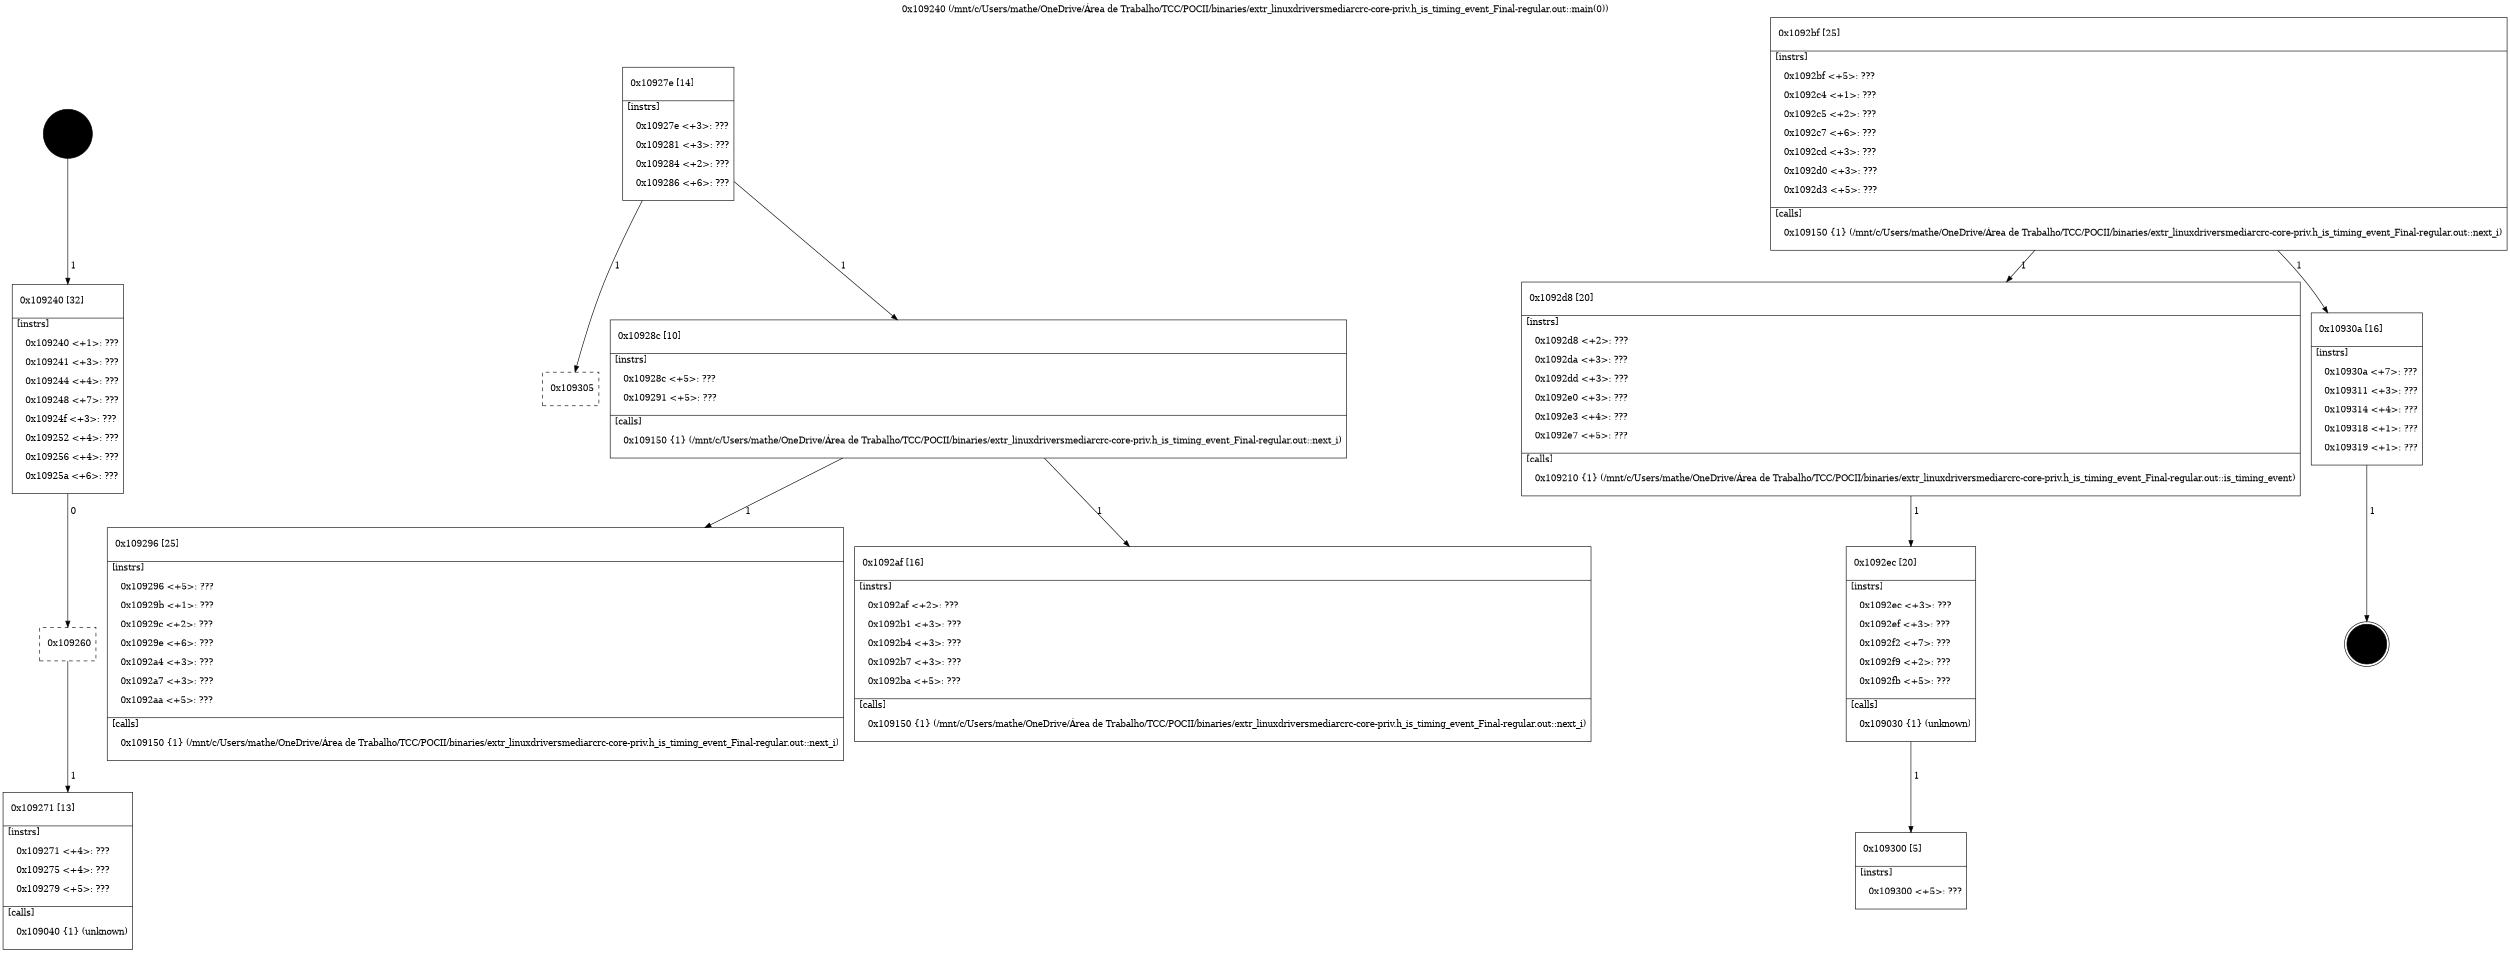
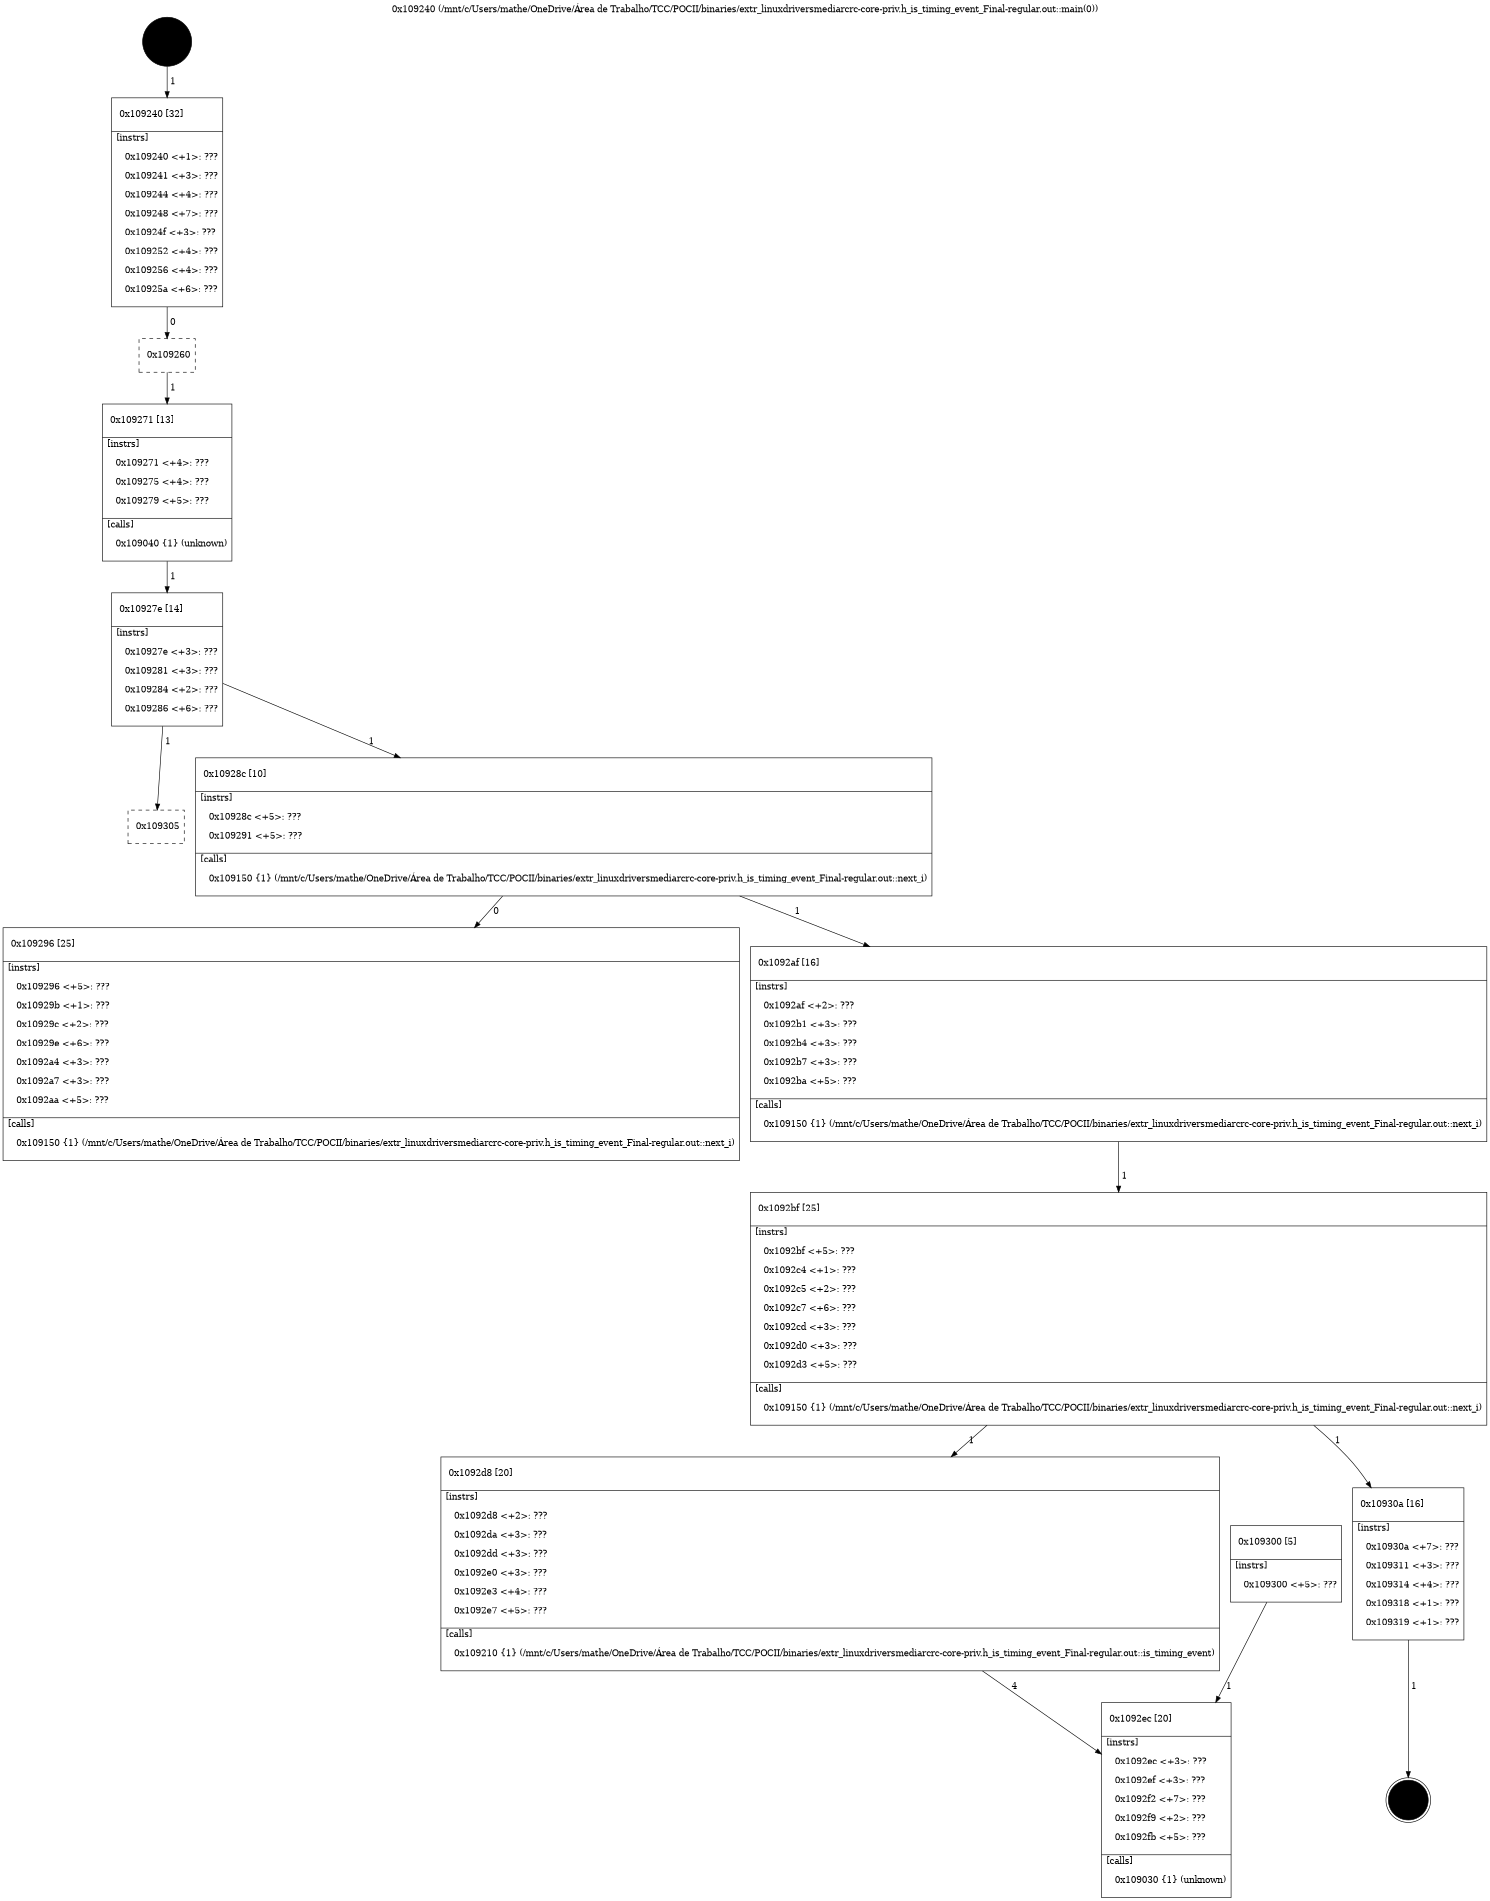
edge "0x10928c [10]" -> "0x109296 [25]": label " 1" -> " 0"
edge "0x1092d8 [20]" -> "0x1092ec [20]": label " 1" -> " 4"
edge "0x109271 [13]" -> "0x10927e [14]": added, label "1"
edge "0x1092ec [20]" -> "0x109300 [5]": reversed
edge "0x1092af [16]" -> "0x1092bf [25]": added, label "1"
